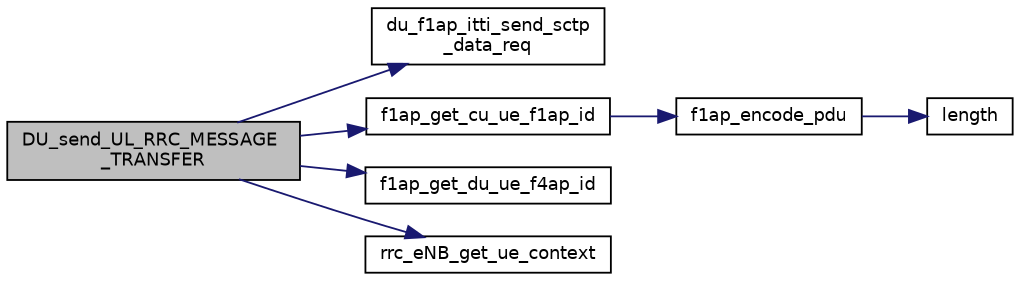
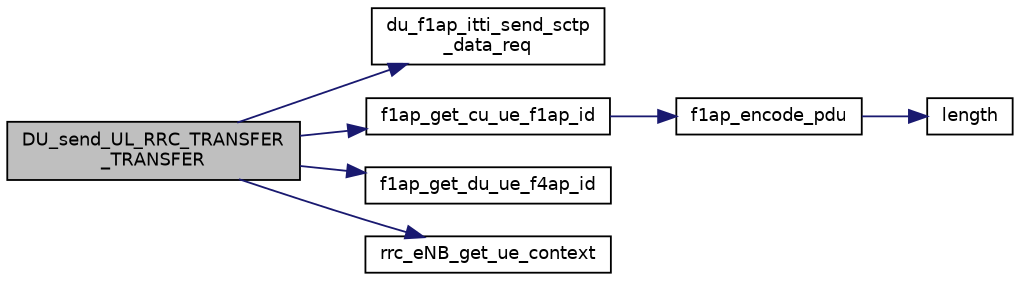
node "DU_send_UL_RRC_MESSAGE _TRANSFER": label "DU_send_UL_RRC_MESSAGE _TRANSFER" -> "DU_send_UL_RRC_TRANSFER _TRANSFER"
